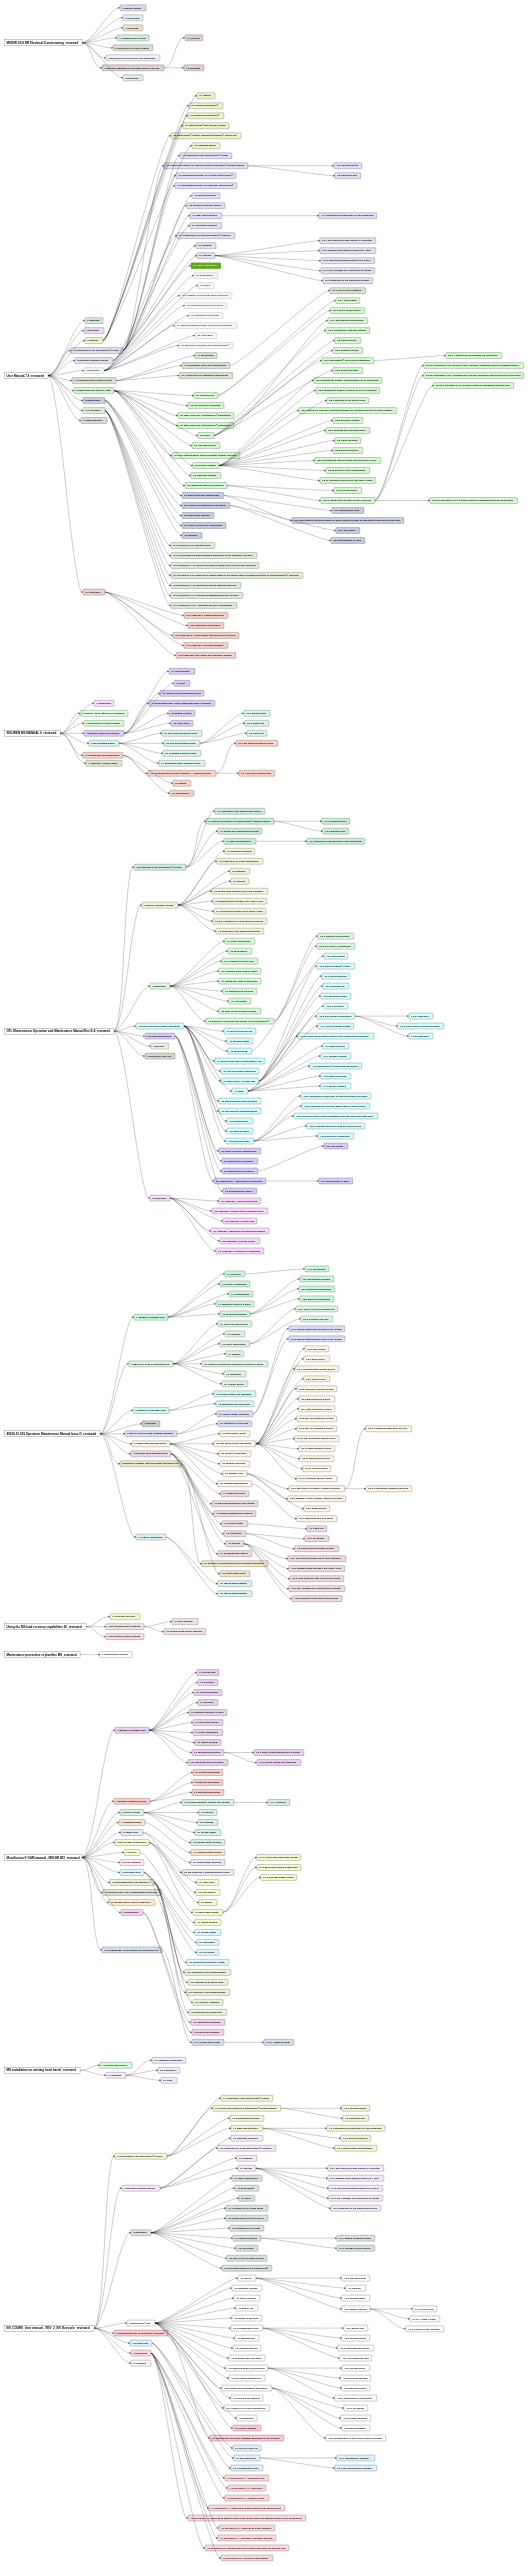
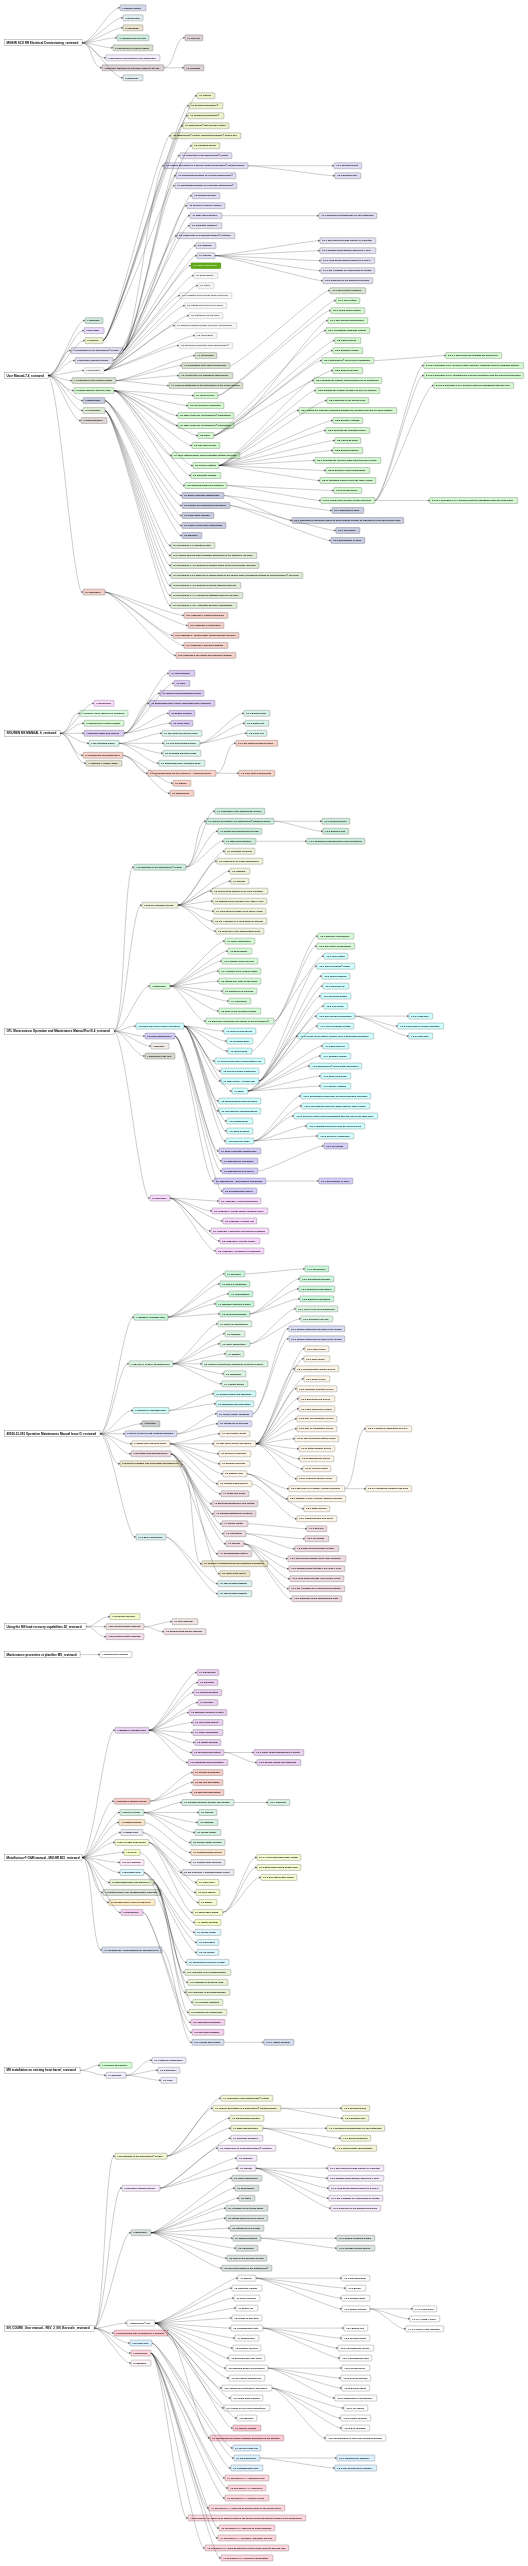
edge "7 Architecture of the control system" -> "7.4 Classical integration of the Motosuiveur in the control system": added
node "7.4 Classical integration of the Motosuiveur in the control system": added
node "4.1 Hoist enabled.": moved (182, 671) -> (182, 673)
